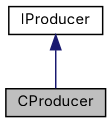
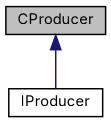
edge "CProducer" -> "IProducer": reversed
